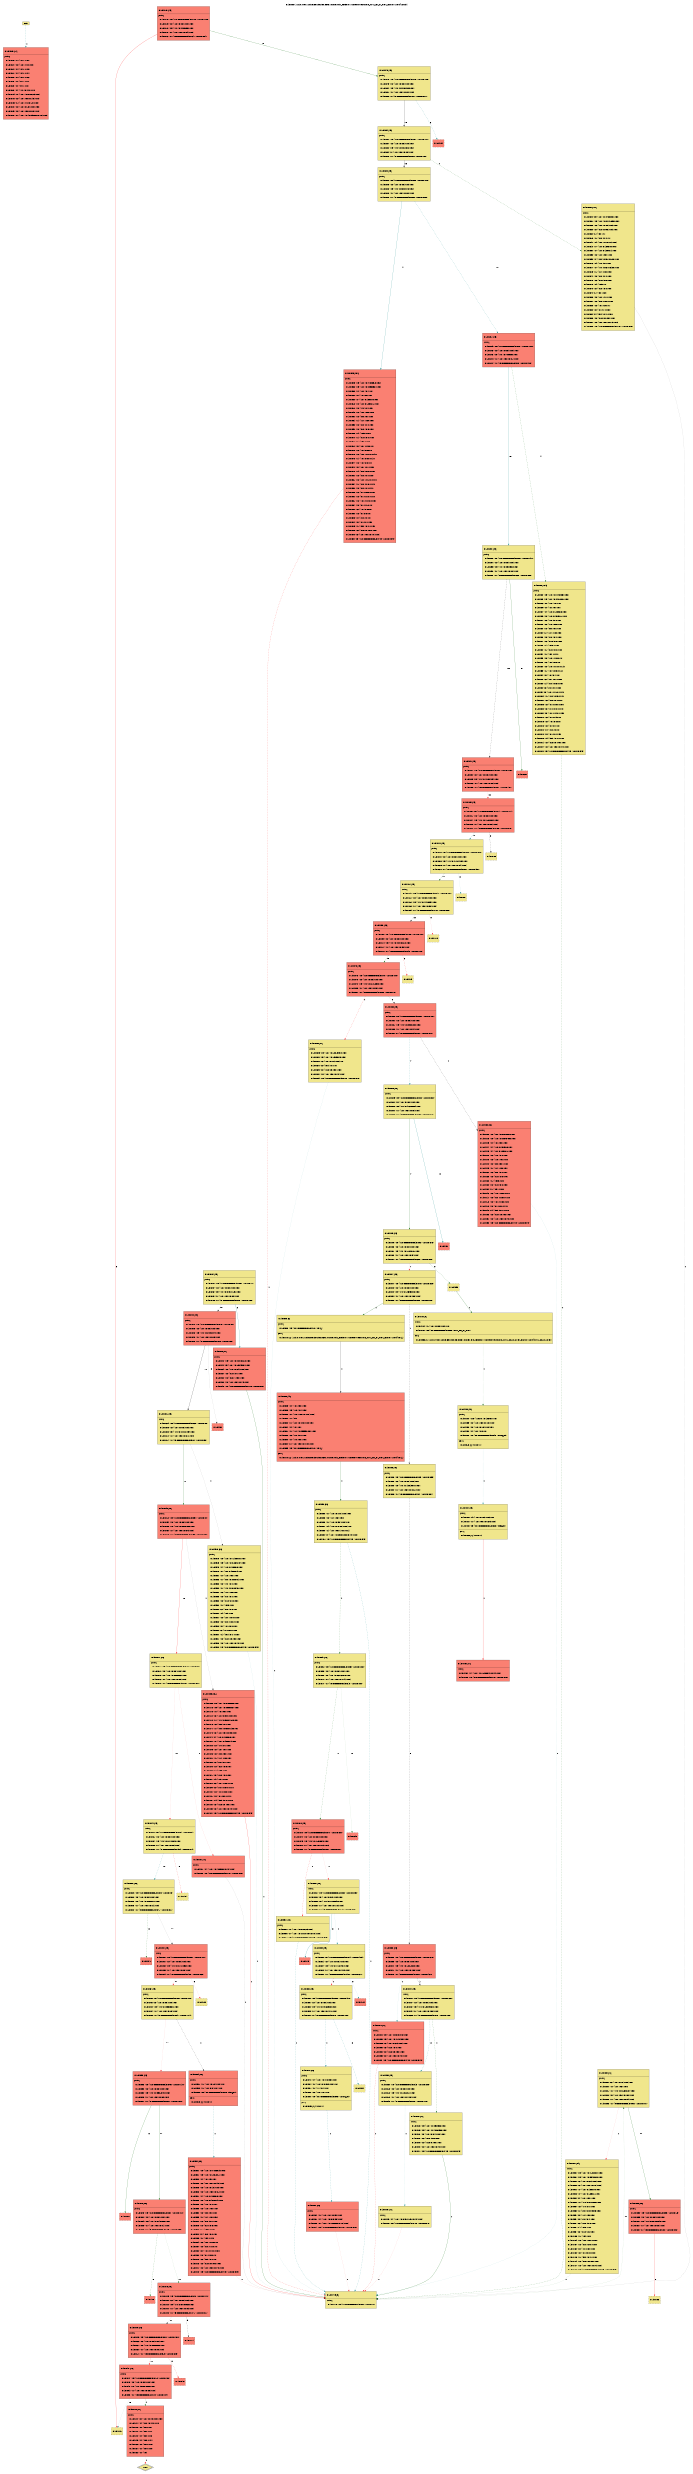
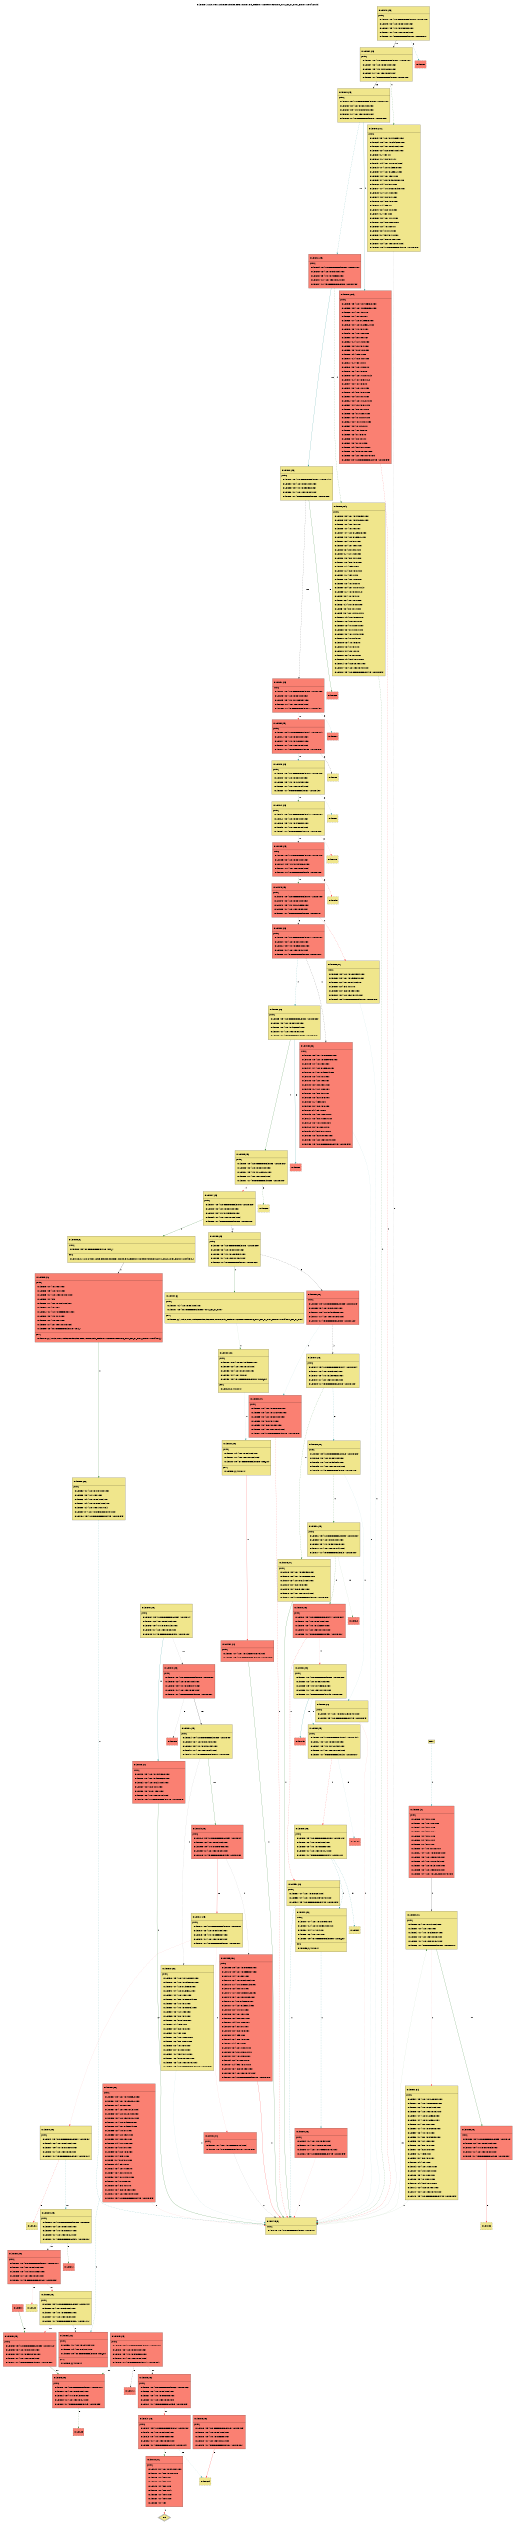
edge "0x401a60 [25]" -> "0x401a79 [25]": removed, label "15"
node "0x401d86": added
edge "0x402359" -> "0x4021d2 [9]": now "0x401bf0 [25]" -> "0x4021d2 [9]"
edge "0x4020ea [33]" -> "0x401c54 [25]": now "0x401c3b [25]" -> "0x401c54 [25]"
edge "0x4018a0 [47]" -> "0x4018cf [26]": added, label "1"
edge "0x402201 [12]" -> "0x402715 [5]": added, label "1"
edge "0x401eb4 [13]" -> "0x401ec1 [93]": reversed
edge "0x4019e3 [25]" -> "0x401e22": reversed
edge "0x4019fc [25]" -> "0x401a15 [25]": reversed
node "0x402545": removed
node "Users": label "Users" -> "Exit"
